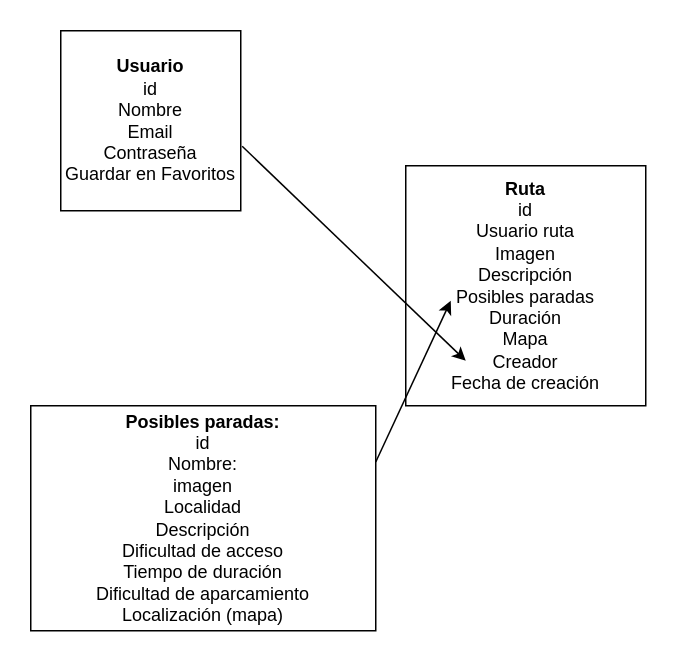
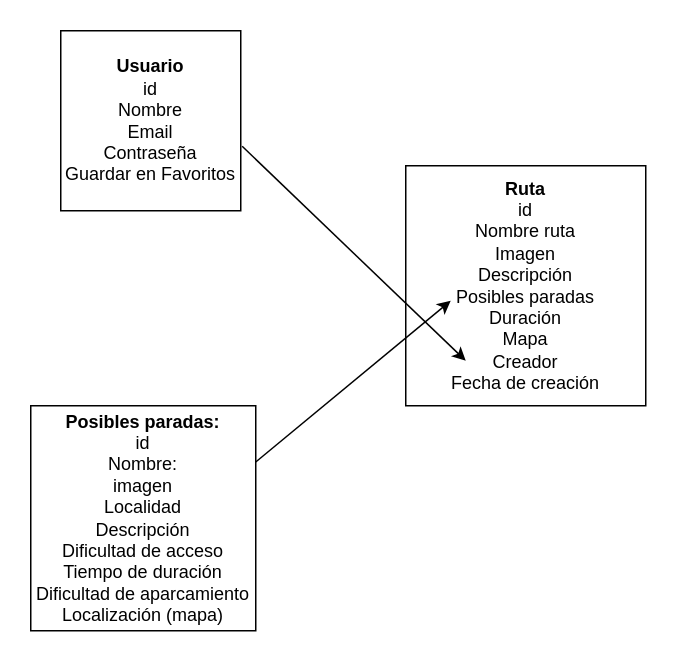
node "Ruta id Usuario ruta Imagen Descripción Posibles paradas Duración Mapa Creador Fecha de creación": label "Ruta id Usuario ruta Imagen Descripción Posibles paradas Duración Mapa Creador Fecha de creación" -> "Ruta id Nombre ruta Imagen Descripción Posibles paradas Duración Mapa Creador Fecha de creación"
node "Posibles paradas: id Nombre: imagen Localidad Descripción Dificultad de acceso Tiempo de duración Dificultad de aparcamiento Localización (mapa)": size 345x225 -> 225x225
